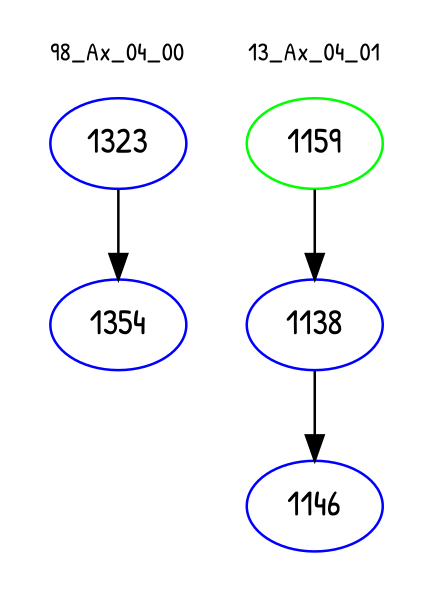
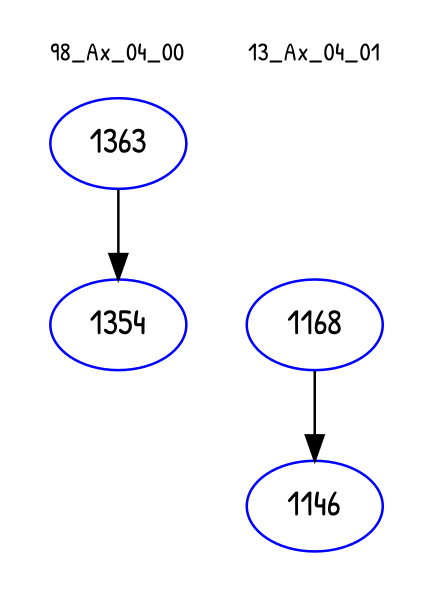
node "1323": label "1323" -> "1363"
node "1159": removed
node "1138": label "1138" -> "1168"
